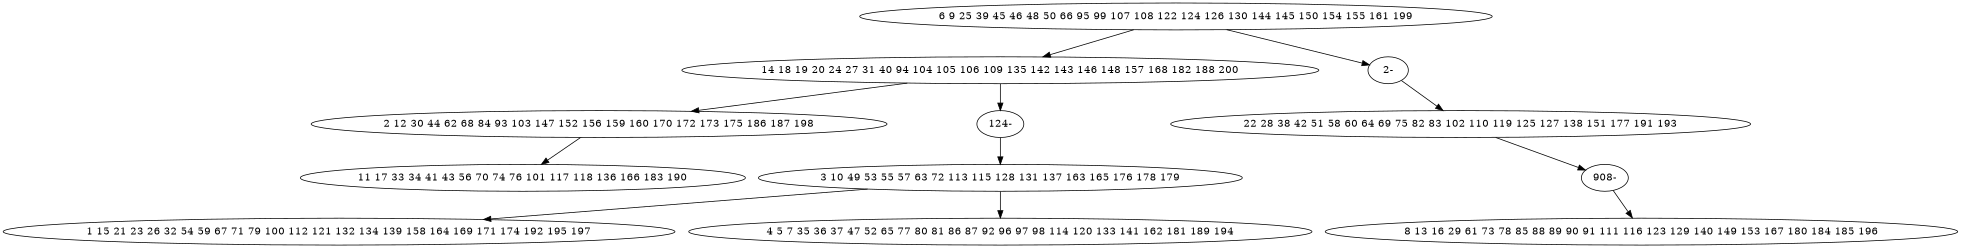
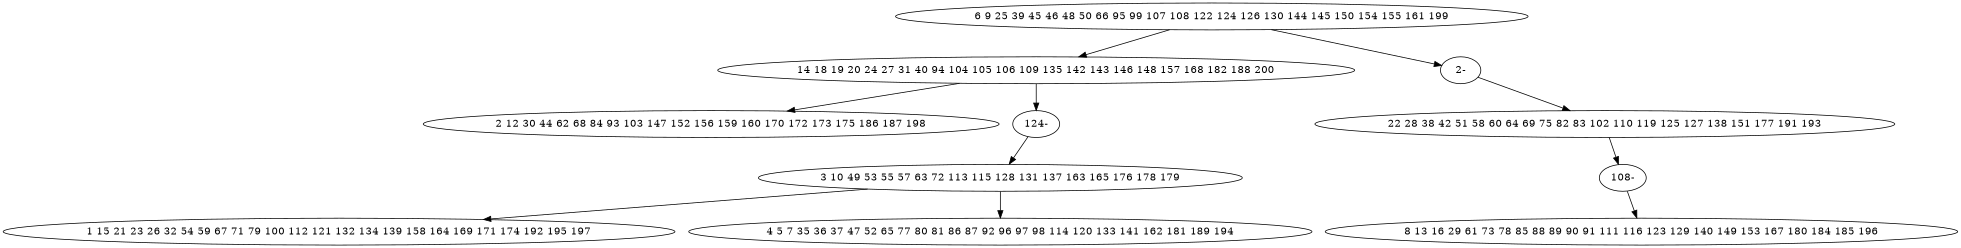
node "11 17 33 34 41 43 56 70 74 76 101 117 118 136 166 183 190": removed
node "908-": label "908-" -> "108-"
